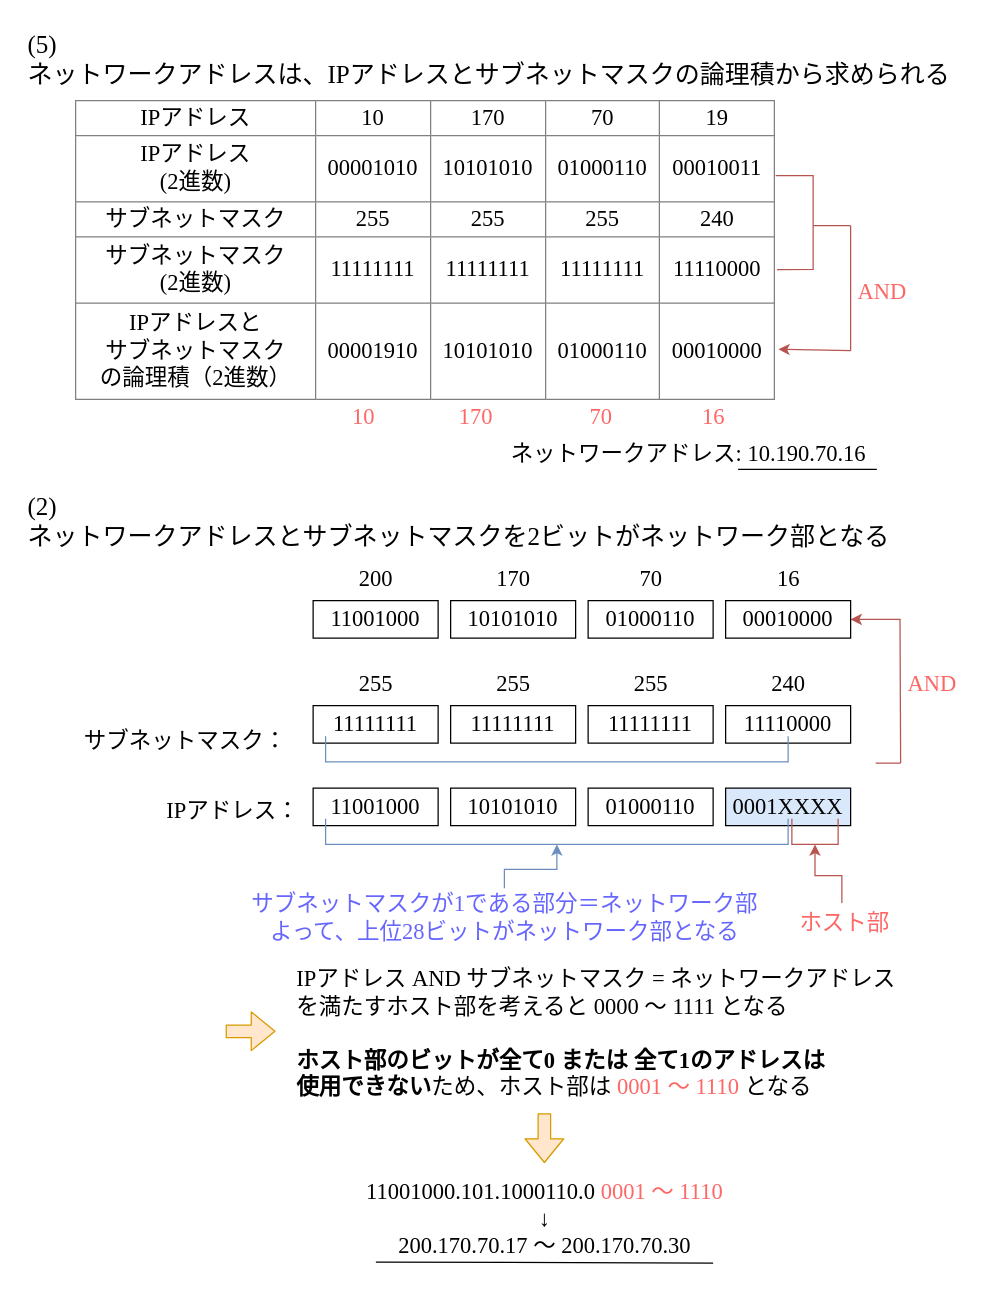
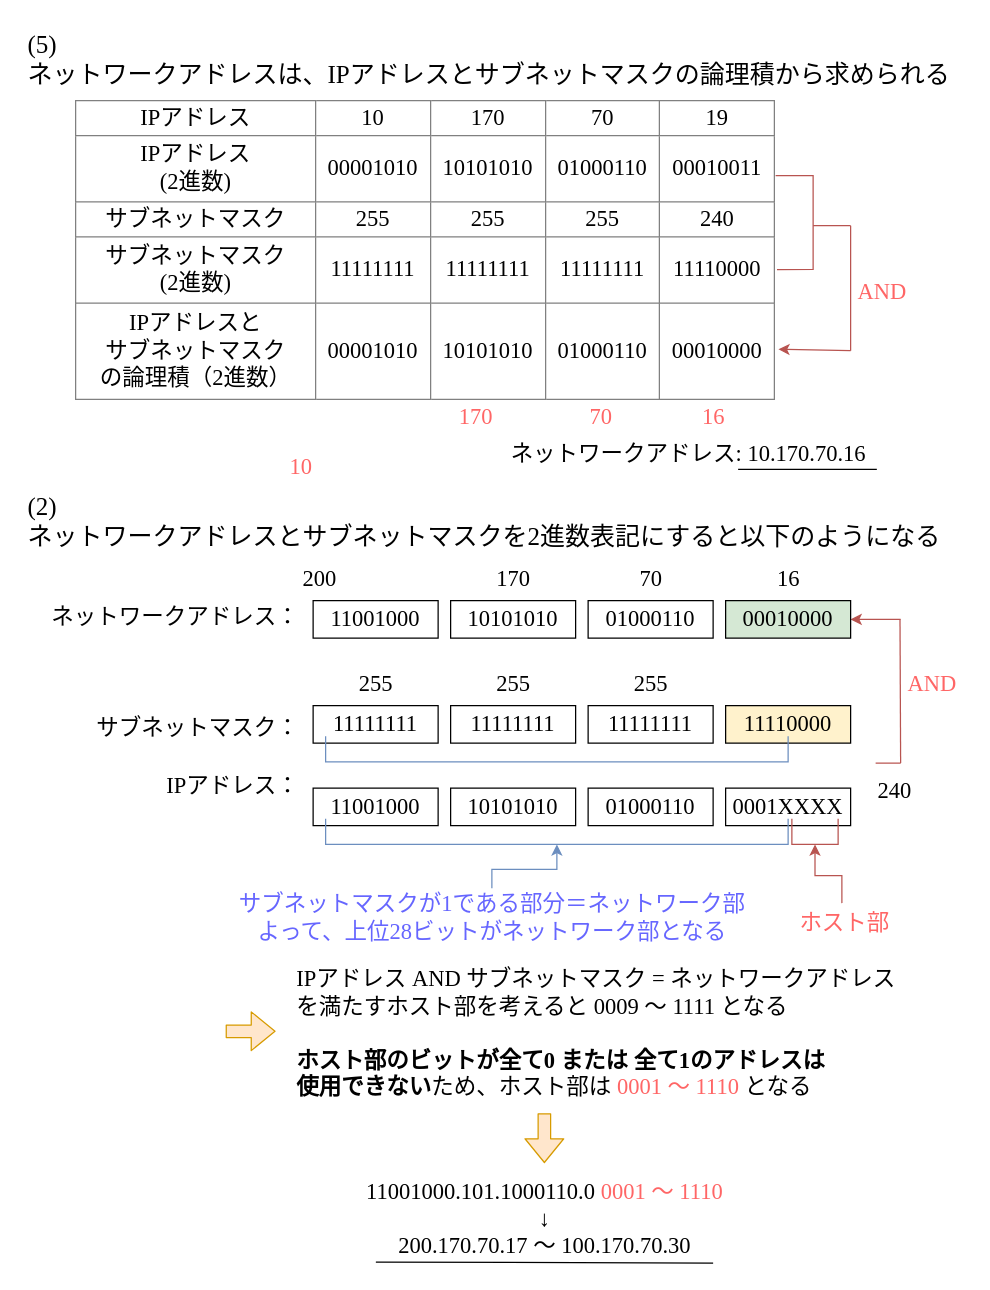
node "IPアドレス 10 170 70 19 IPアドレス (2進数) 00001010 10101010 01000110 00010011 サブネットマスク 255 255 255 240 サブネットマスク (2進数) 11111111 11111111 11111111 11110000 IPアドレスと サブネットマスク の論理積（2進数） 00001910 10101010 01000110 00010000": label "IPアドレス 10 170 70 19 IPアドレス (2進数) 00001010 10101010 01000110 00010011 サブネットマスク 255 255 255 240 サブネットマスク (2進数) 11111111 11111111 11111111 11110000 IPアドレスと サブネットマスク の論理積（2進数） 00001910 10101010 01000110 00010000" -> "IPアドレス 10 170 70 19 IPアドレス (2進数) 00001010 10101010 01000110 00010011 サブネットマスク 255 255 255 240 サブネットマスク (2進数) 11111111 11111111 11111111 11110000 IPアドレスと サブネットマスク の論理積（2進数） 00001010 10101010 01000110 00010000"
node "10": moved (363, 413) -> (301, 463)
node "ネットワークアドレス: 10.190.70.16": label "ネットワークアドレス: 10.190.70.16" -> "ネットワークアドレス: 10.170.70.16"
node "(2) ネットワークアドレスとサブネットマスクを2ビットがネットワーク部となる": label "(2) ネットワークアドレスとサブネットマスクを2ビットがネットワーク部となる" -> "(2) ネットワークアドレスとサブネットマスクを2進数表記にすると以下のようになる"
node "200": moved (376, 576) -> (319, 576)
node "ネットワークアドレス：": added
node "00010000": fillcolor #ffffff -> #d5e8d4
node "240": moved (788, 681) -> (894, 787)
node "11110000": fillcolor #ffffff -> #fff2cc
node "サブネットマスク：": moved (176, 737) -> (188, 724)
node "IPアドレス：": moved (226, 807) -> (226, 782)
node "0001XXXX": fillcolor #dae8fc -> #ffffff
node "サブネットマスクが1である部分＝ネットワーク部 よって、上位28ビットがネットワーク部となる": moved (504, 919) -> (492, 919)
node "IPアドレス AND サブネットマスク = ネットワークアドレス を満たすホスト部を考えると 0000 〜 1111 となる ホスト部のビットが全て0 または 全て1のアドレスは 使用できないため、ホスト部は 0001 〜 1110 となる": label "IPアドレス AND サブネットマスク = ネットワークアドレス を満たすホスト部を考えると 0000 〜 1111 となる ホスト部のビットが全て0 または 全て1のアドレスは 使用できないため、ホスト部は 0001 〜 1110 となる" -> "IPアドレス AND サブネットマスク = ネットワークアドレス を満たすホスト部を考えると 0009 〜 1111 となる ホスト部のビットが全て0 または 全て1のアドレスは 使用できないため、ホスト部は 0001 〜 1110 となる"
node "11001000.101.1000110.0 0001 〜 1110 ↓ 200.170.70.17 〜 200.170.70.30": label "11001000.101.1000110.0 0001 〜 1110 ↓ 200.170.70.17 〜 200.170.70.30" -> "11001000.101.1000110.0 0001 〜 1110 ↓ 200.170.70.17 〜 100.170.70.30"
